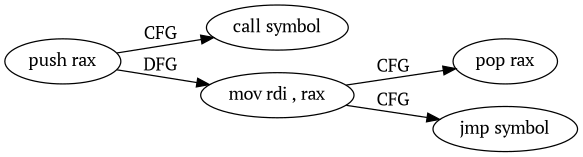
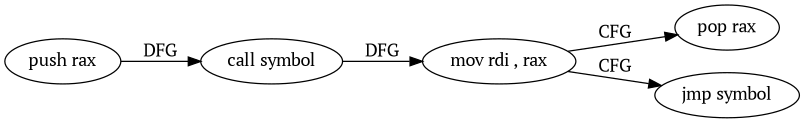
edge "push rax" -> "call symbol": label "CFG" -> "DFG"
edge "push rax" -> "mov rdi , rax": now "call symbol" -> "mov rdi , rax"
